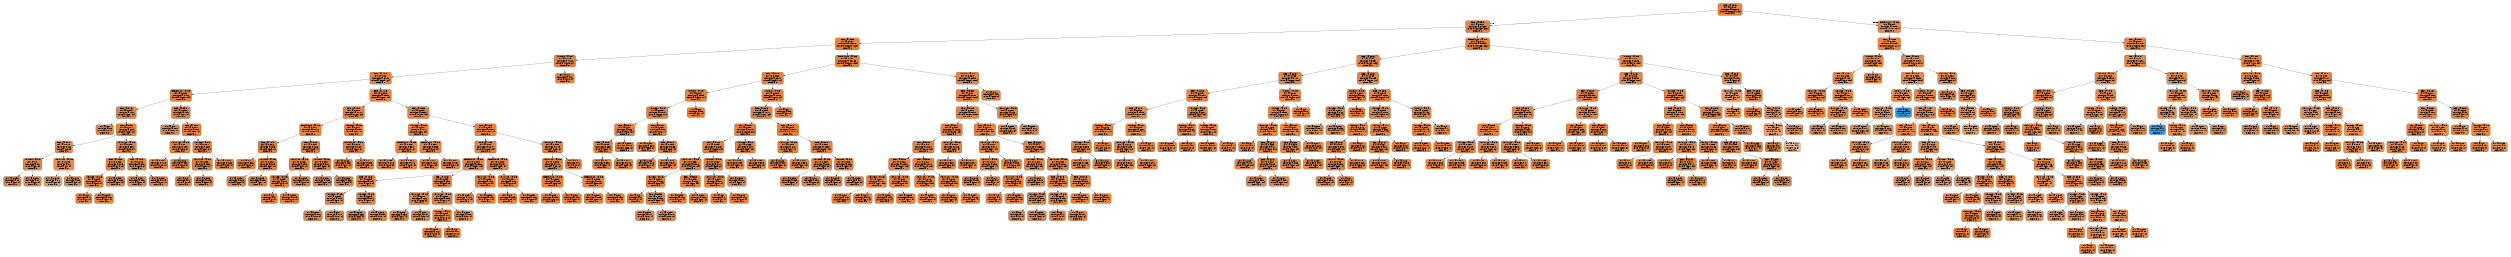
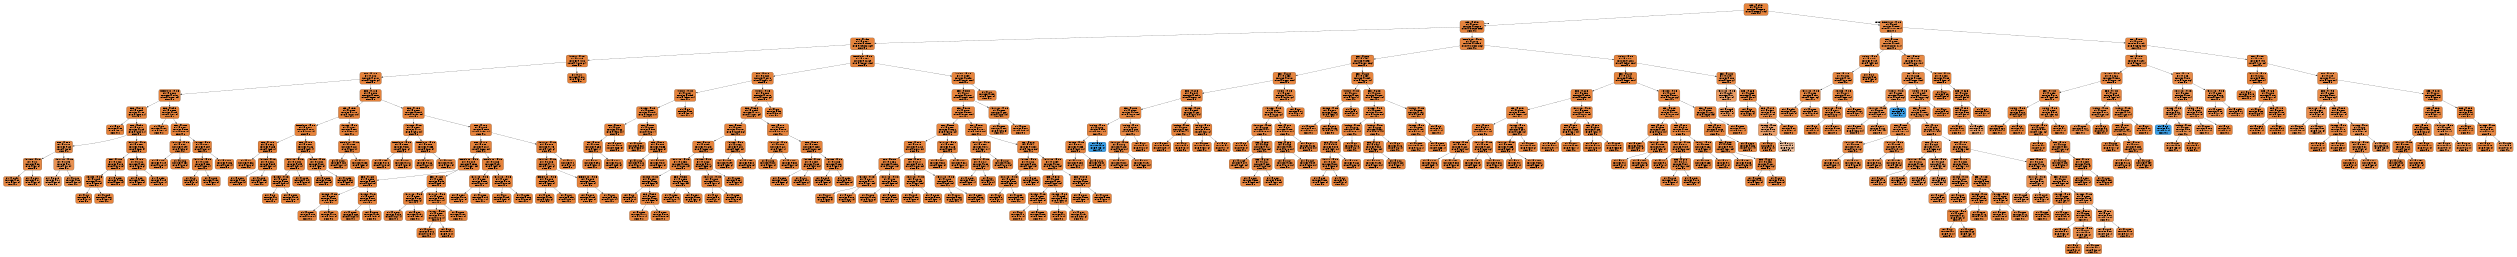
node "gini = 0.0 samples = 15 value = [15, 0] class = 0": fillcolor #e58139 -> #399de5
node "gini = 0.043 samples = 318 value = [311, 7] class = 0": added
